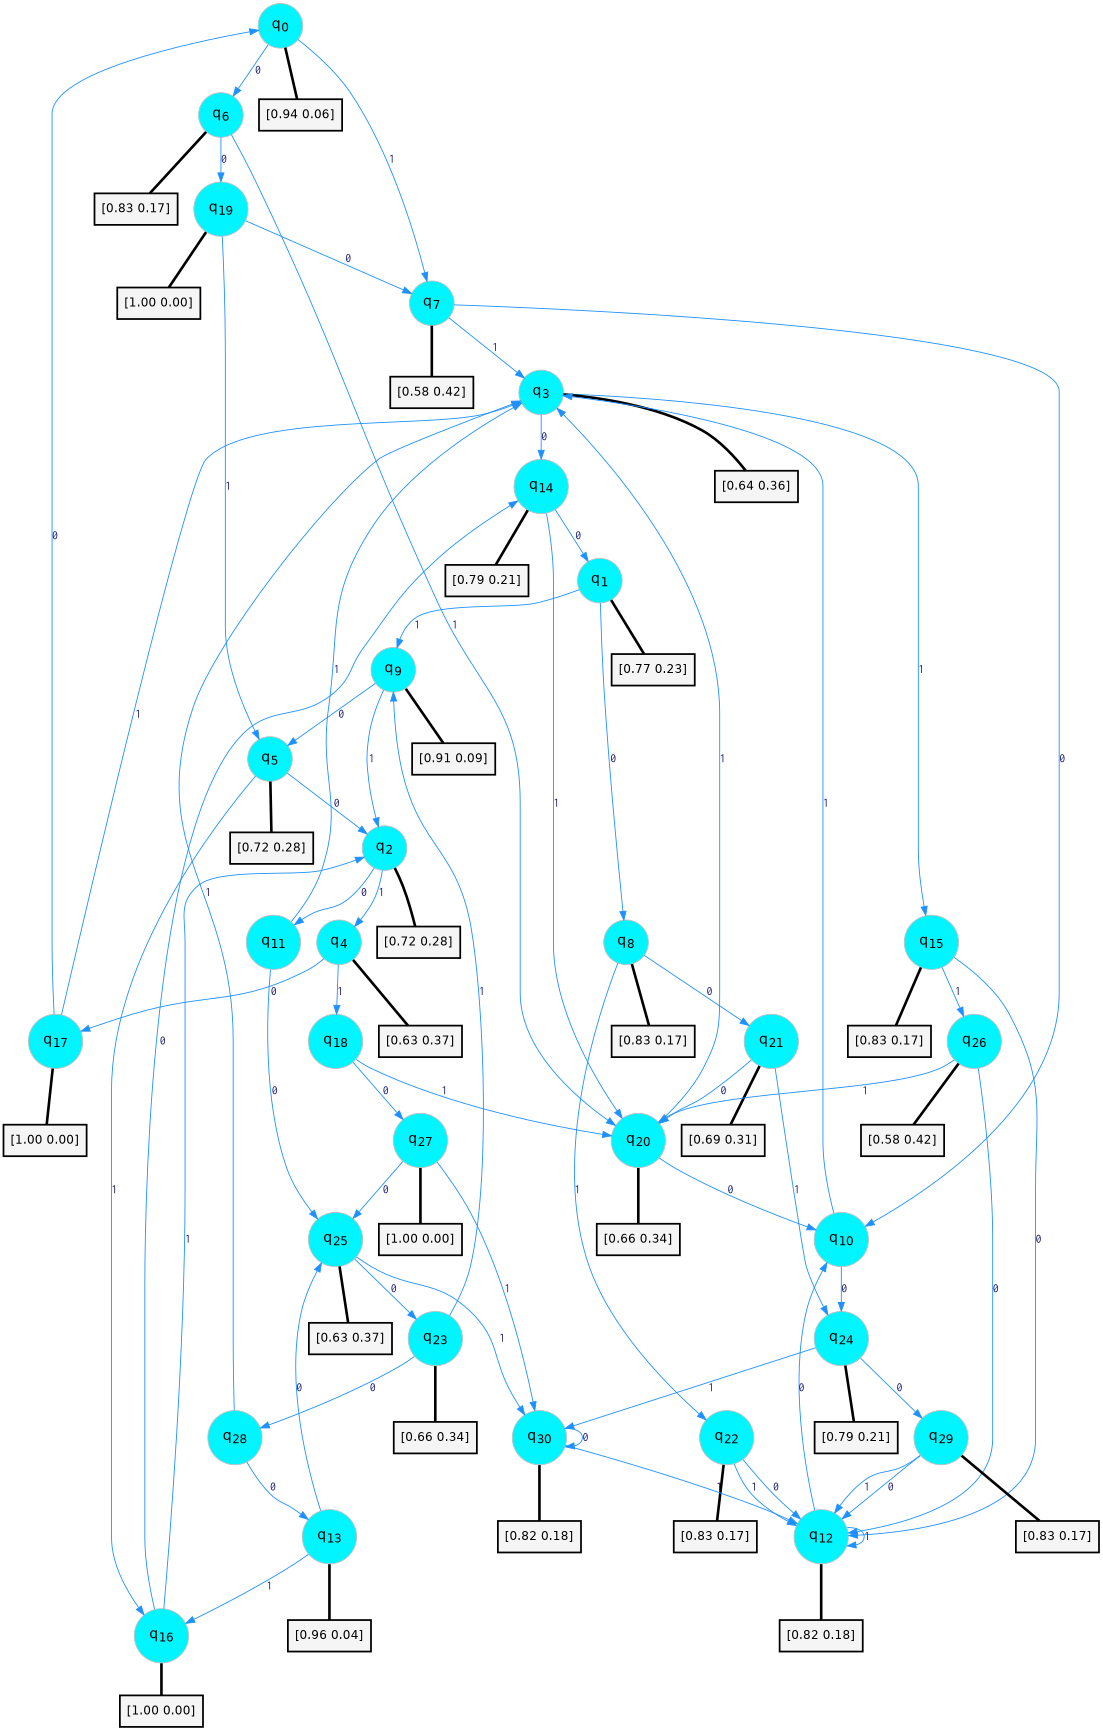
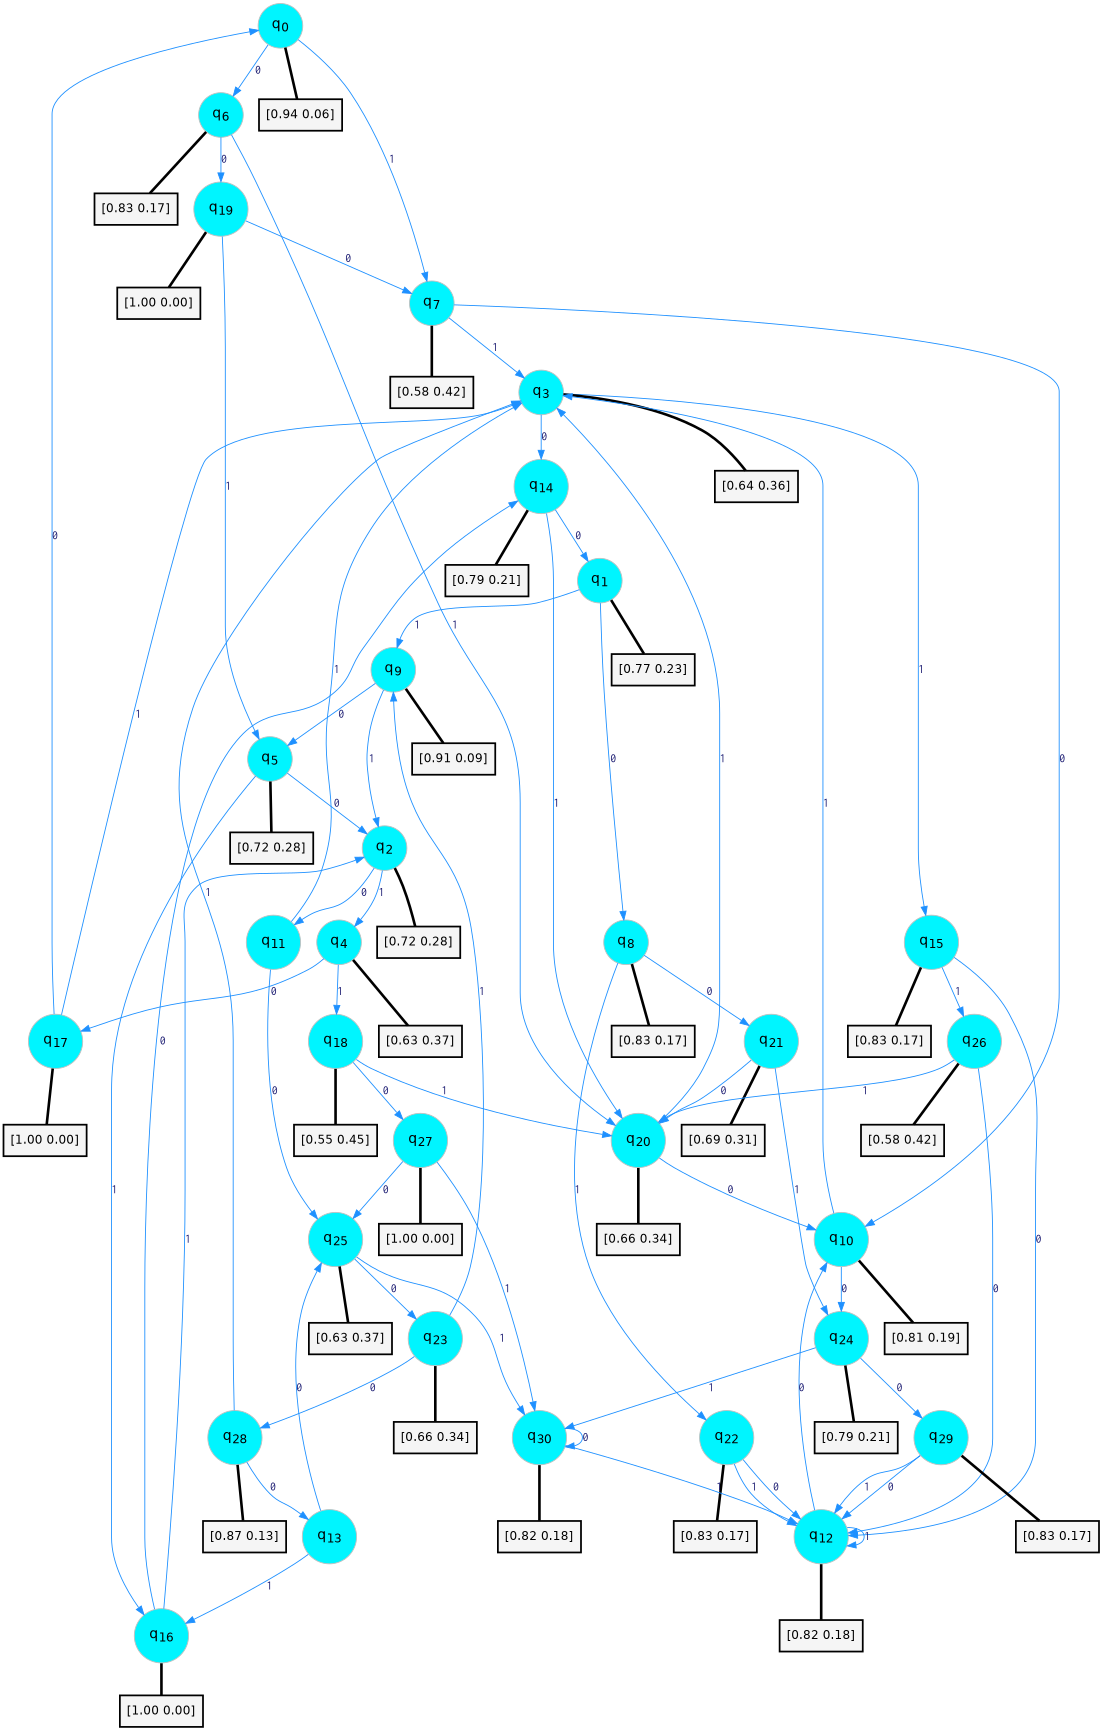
node "[0.55 0.45]": added
node "[0.81 0.19]": added
node "[0.87 0.13]": added
node "[0.96 0.04]": removed
